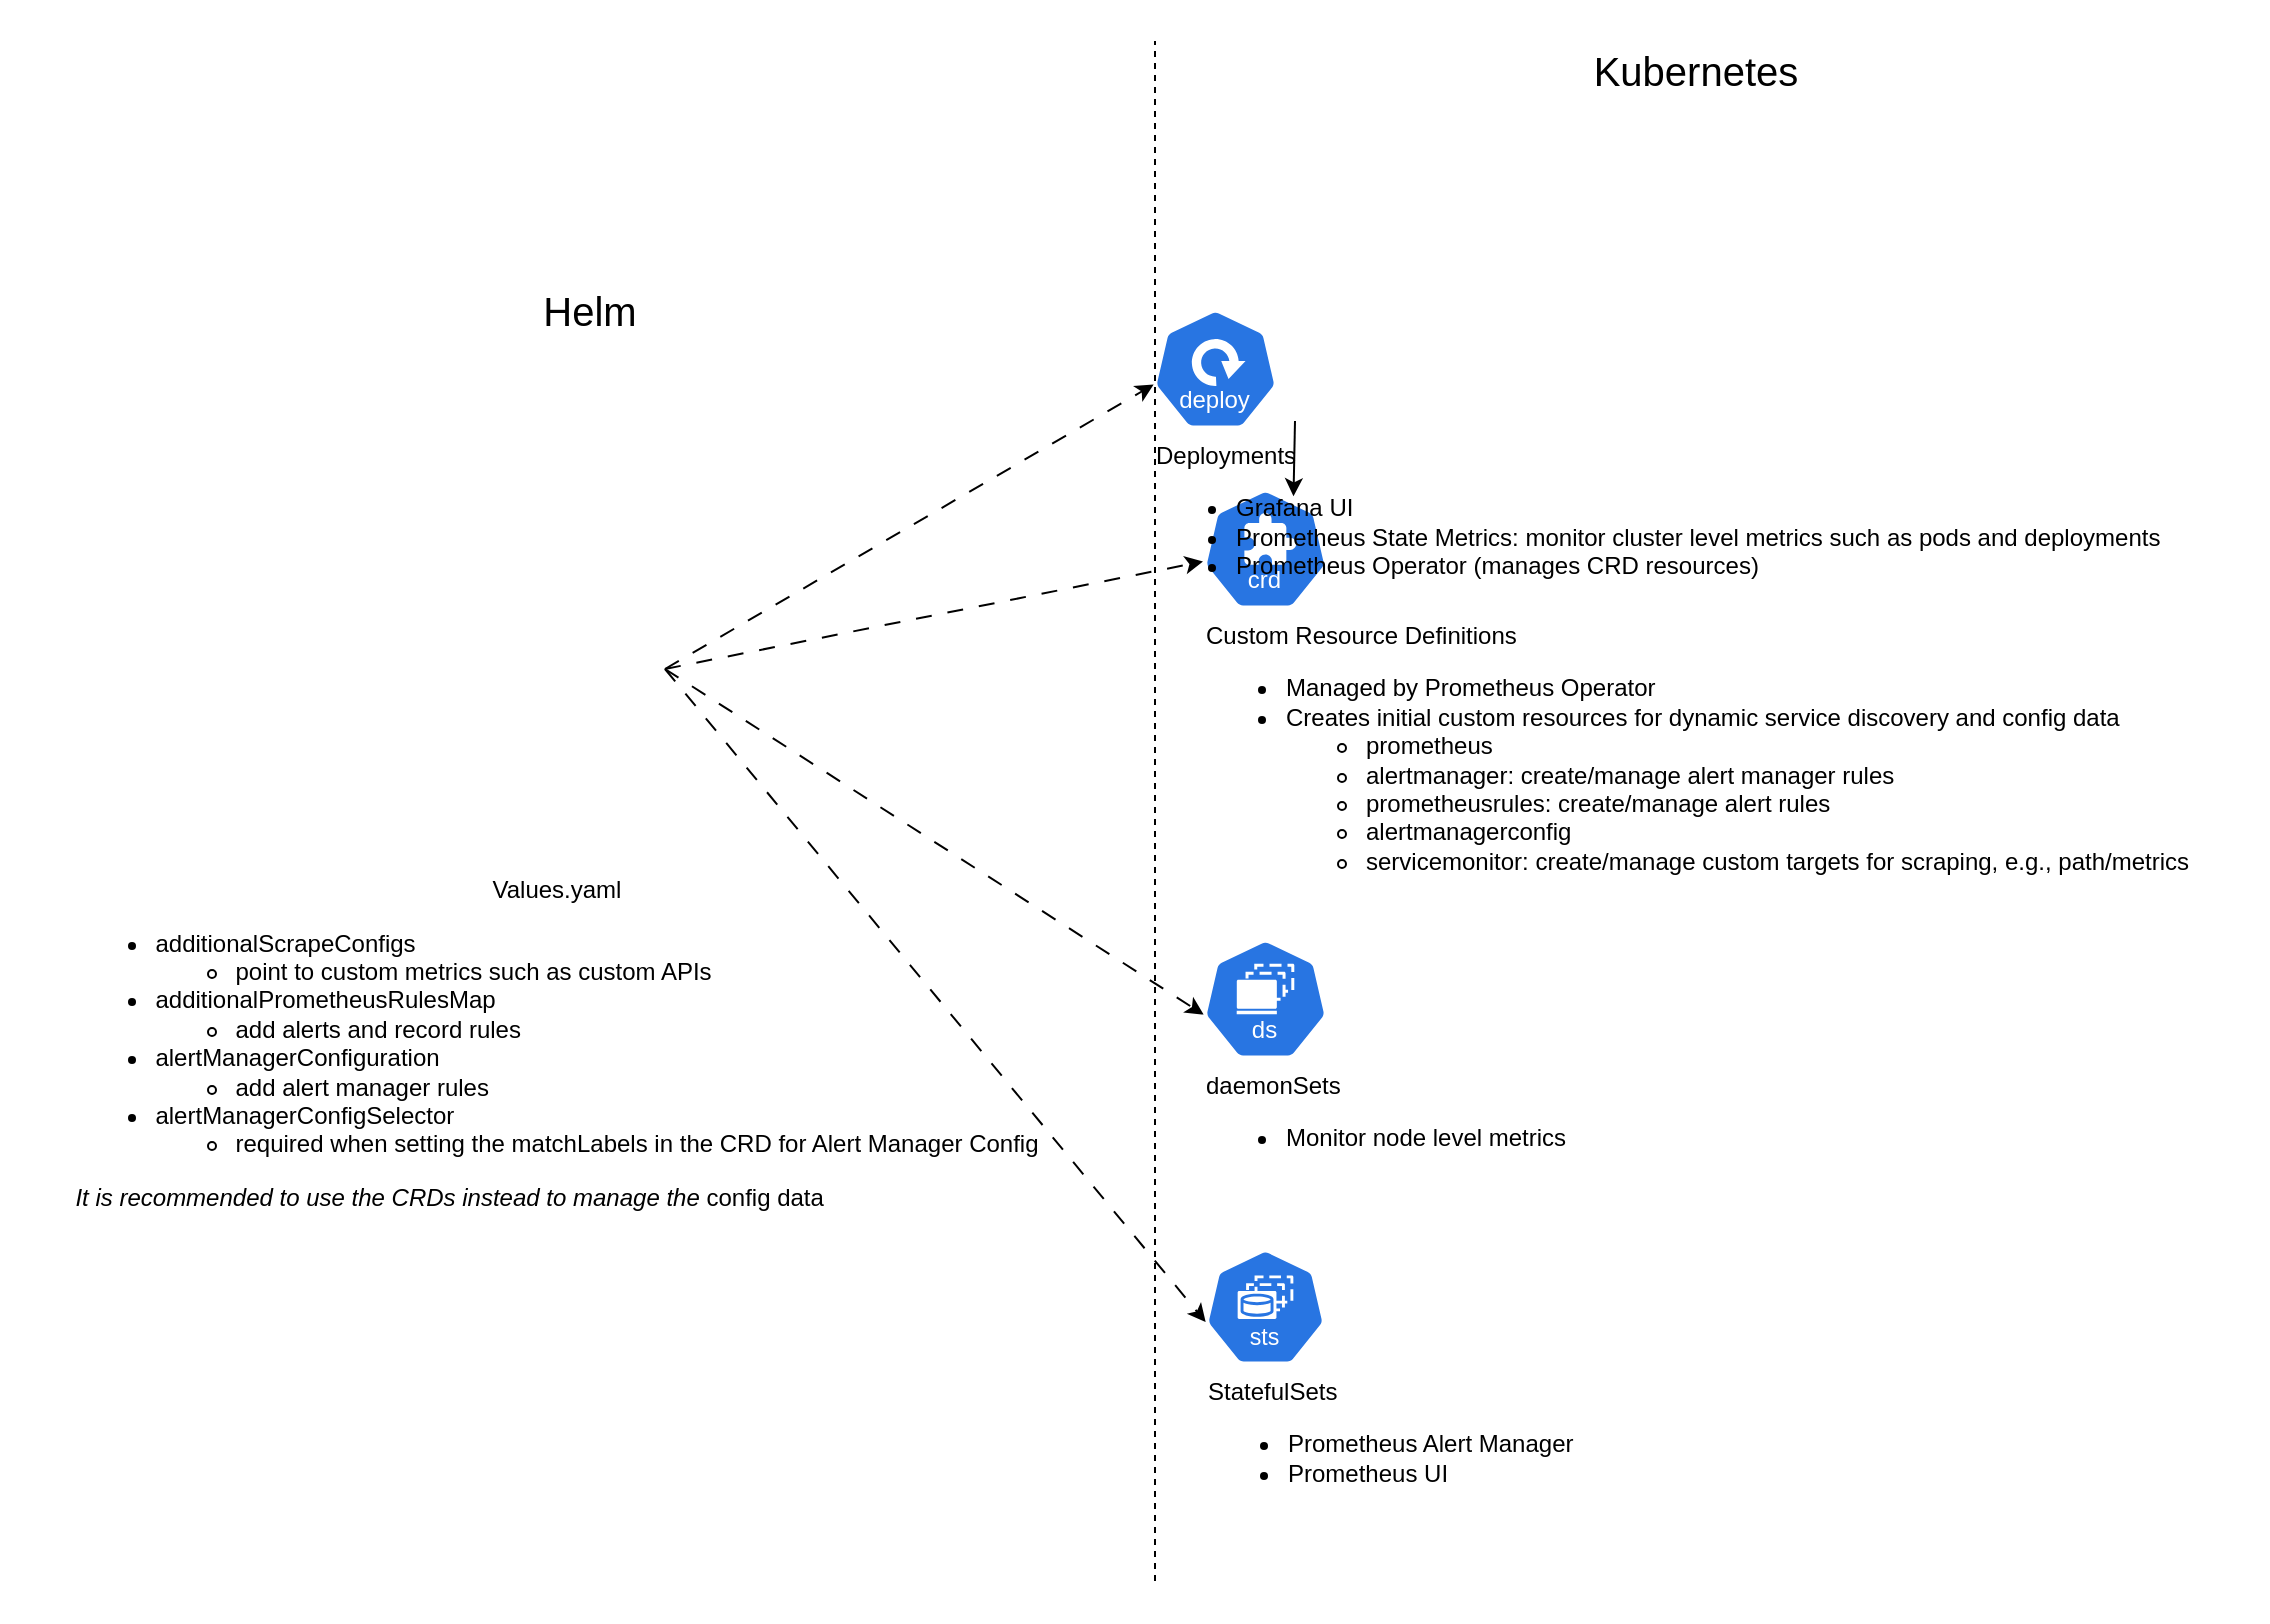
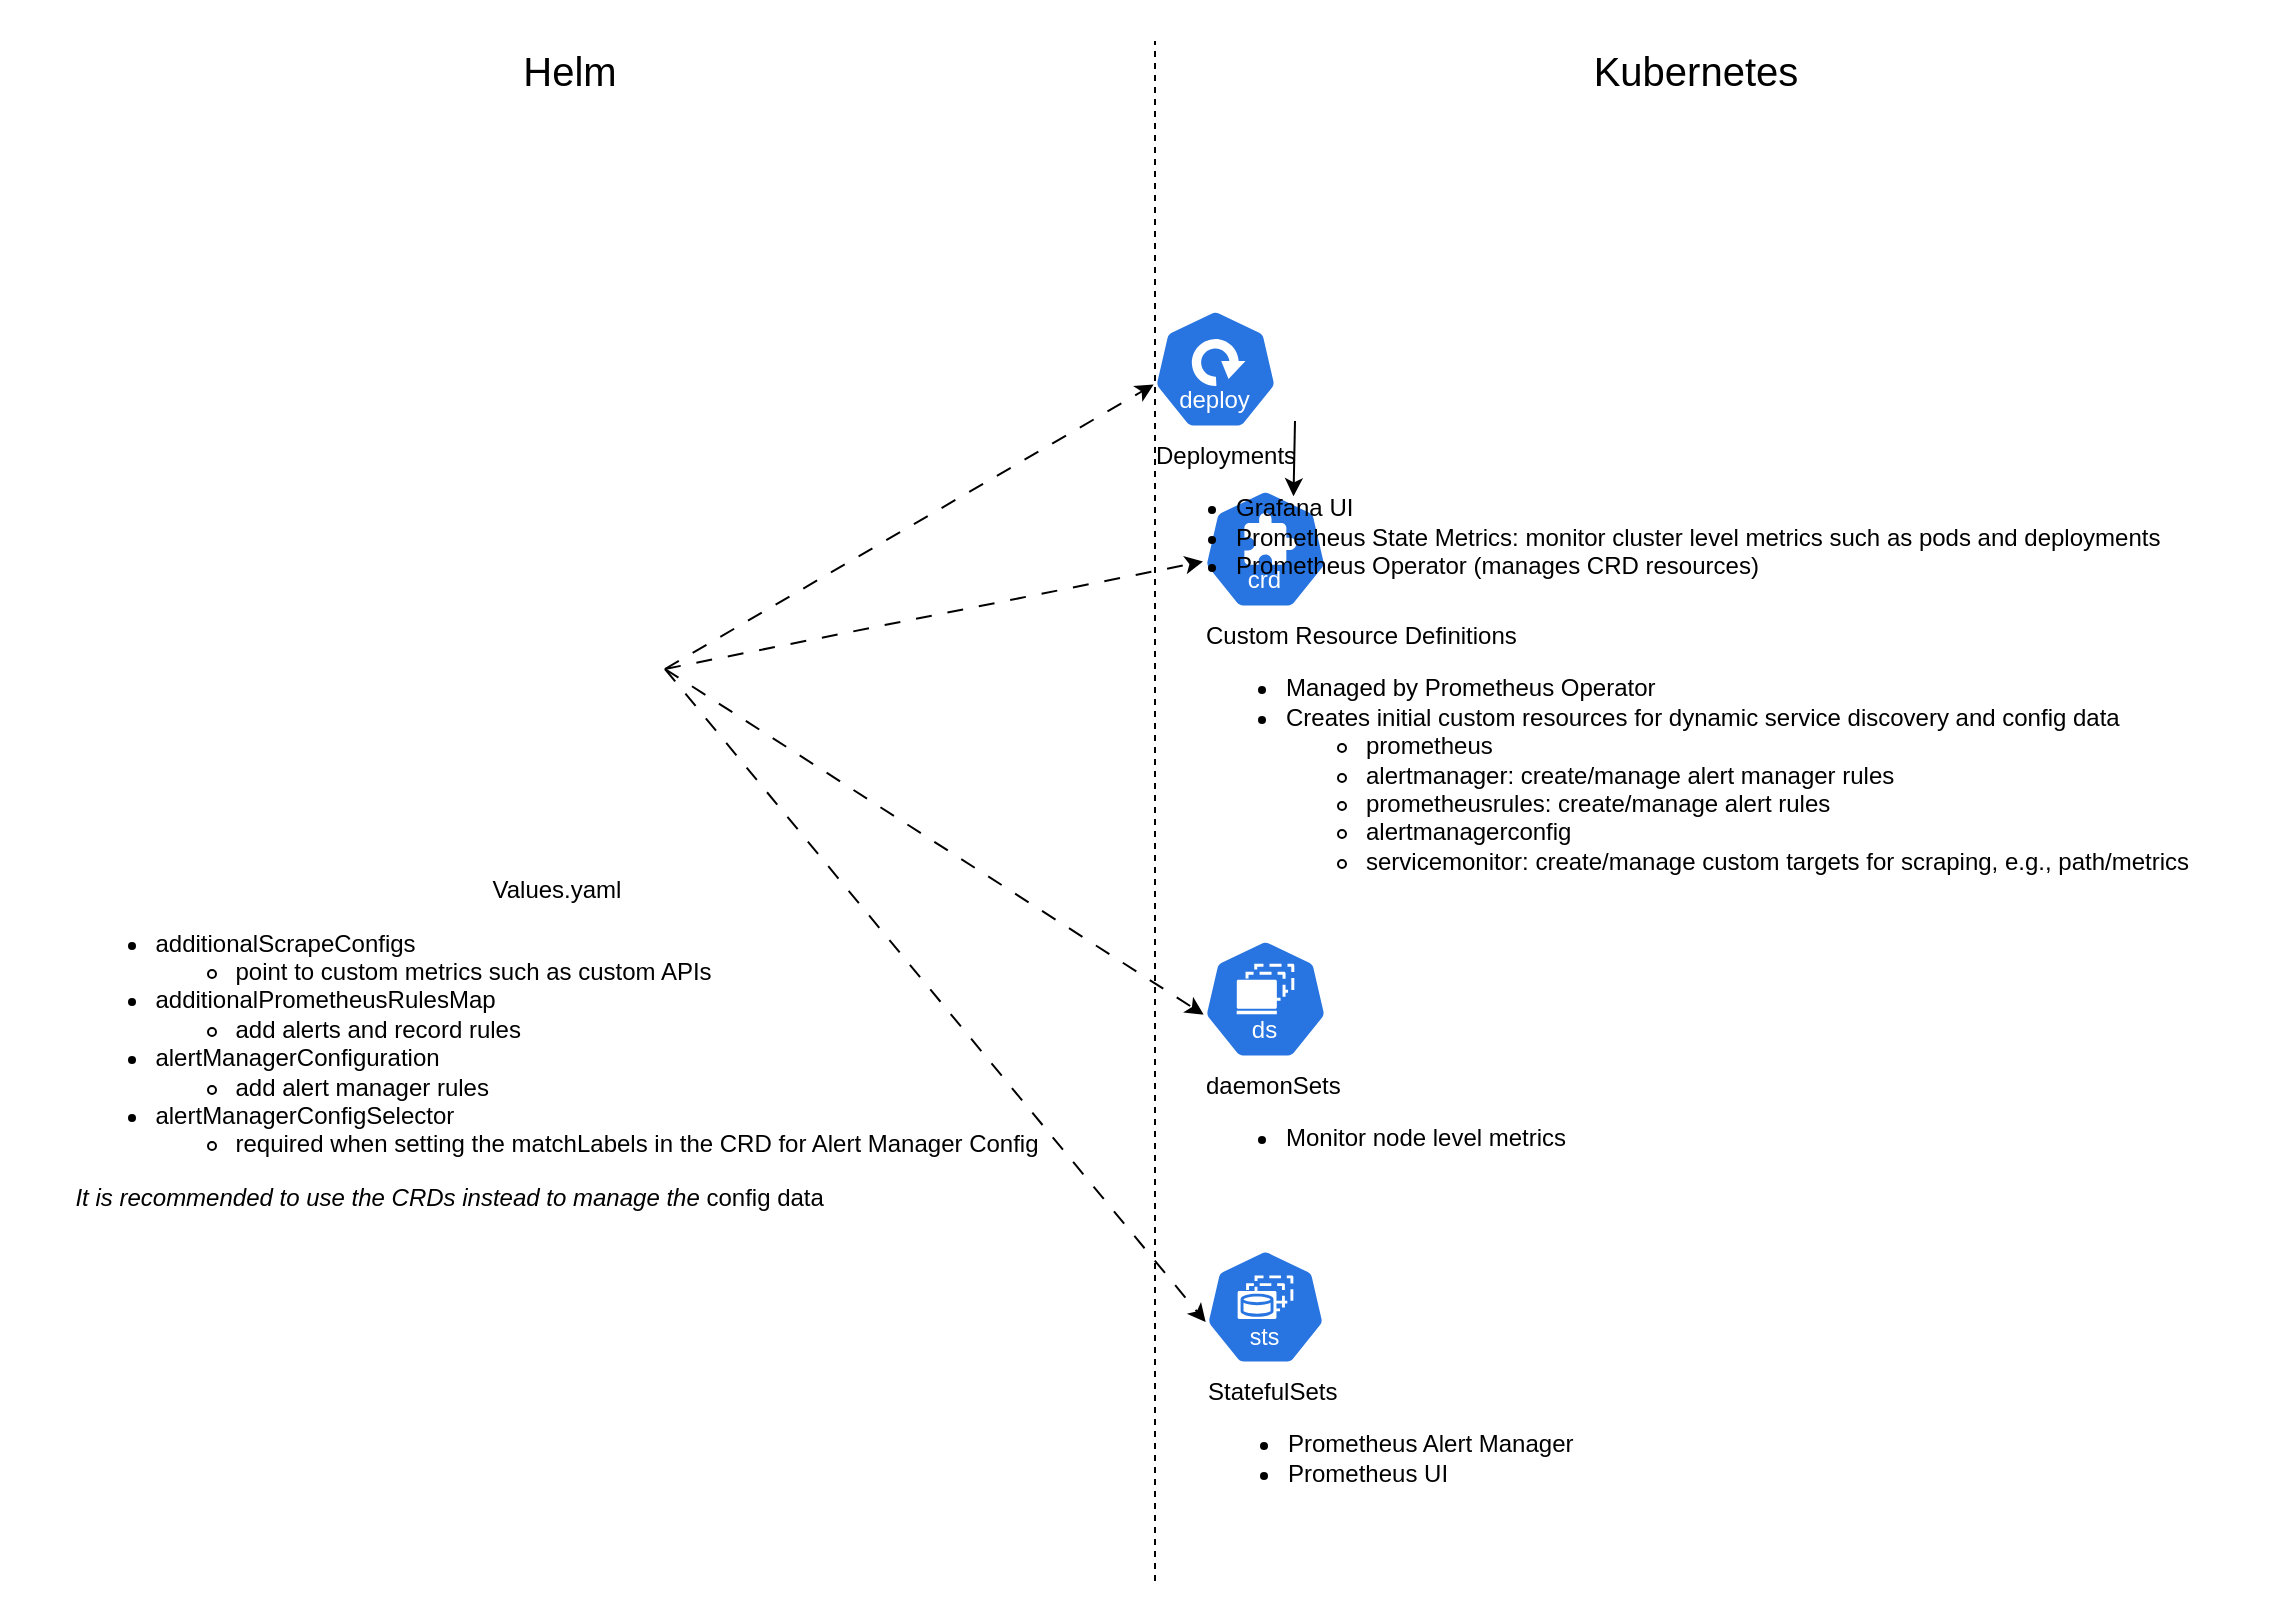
node "Helm": moved (591, 311) -> (571, 71)
